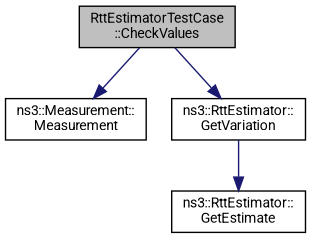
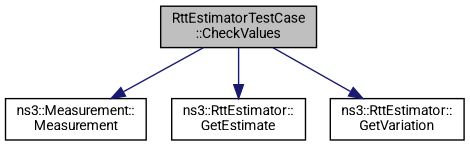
edge "ns3::RttEstimator:: GetVariation" -> "ns3::RttEstimator:: GetEstimate": now "RttEstimatorTestCase ::CheckValues" -> "ns3::RttEstimator:: GetEstimate"
